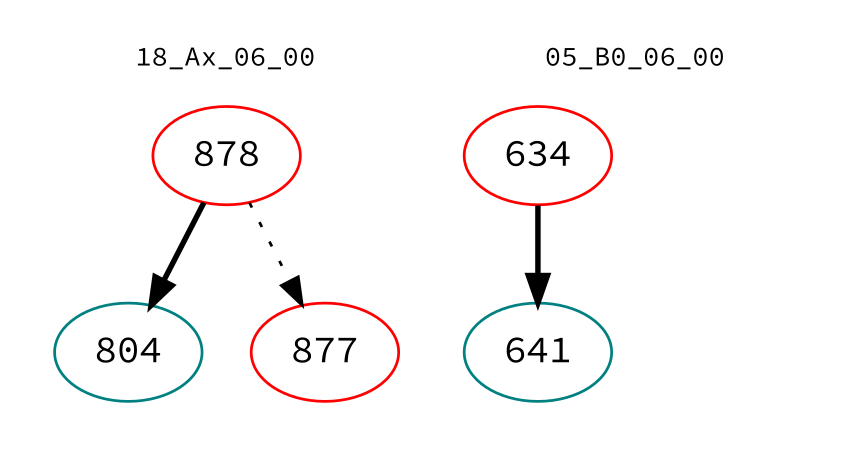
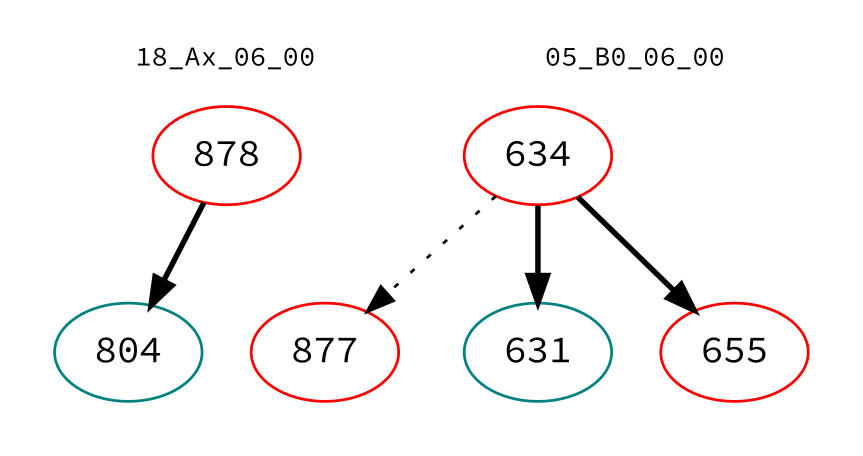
edge "878" -> "877": now "634" -> "877"
node "641": label "641" -> "631"
node "655": added
